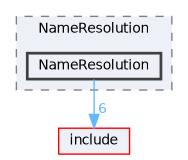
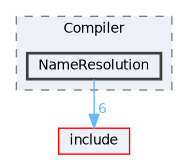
cluster "NameResolution": label "NameResolution" -> "Compiler"
